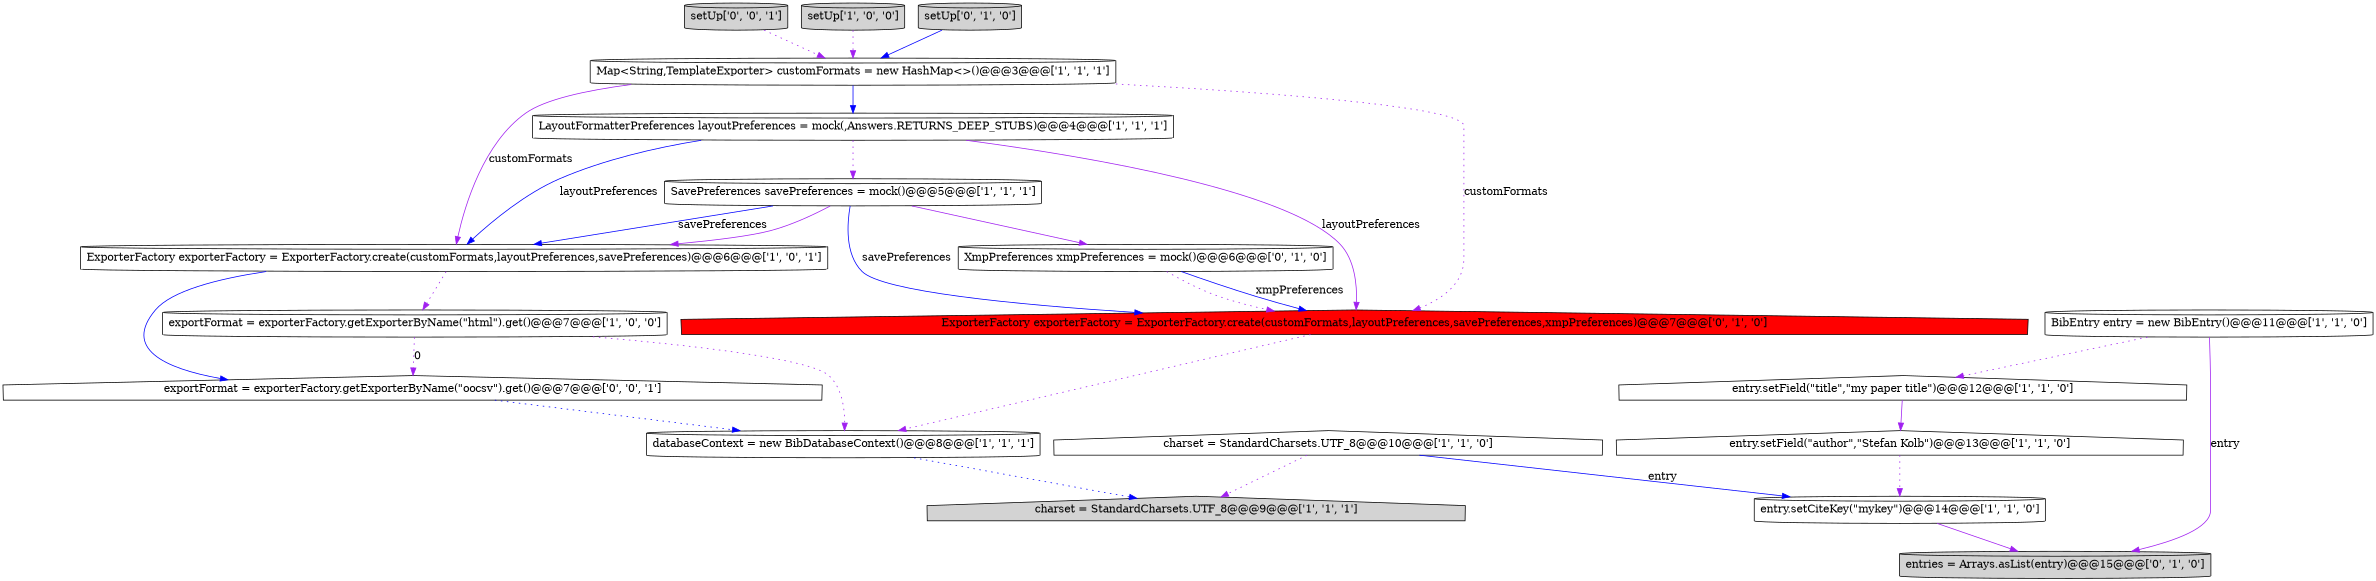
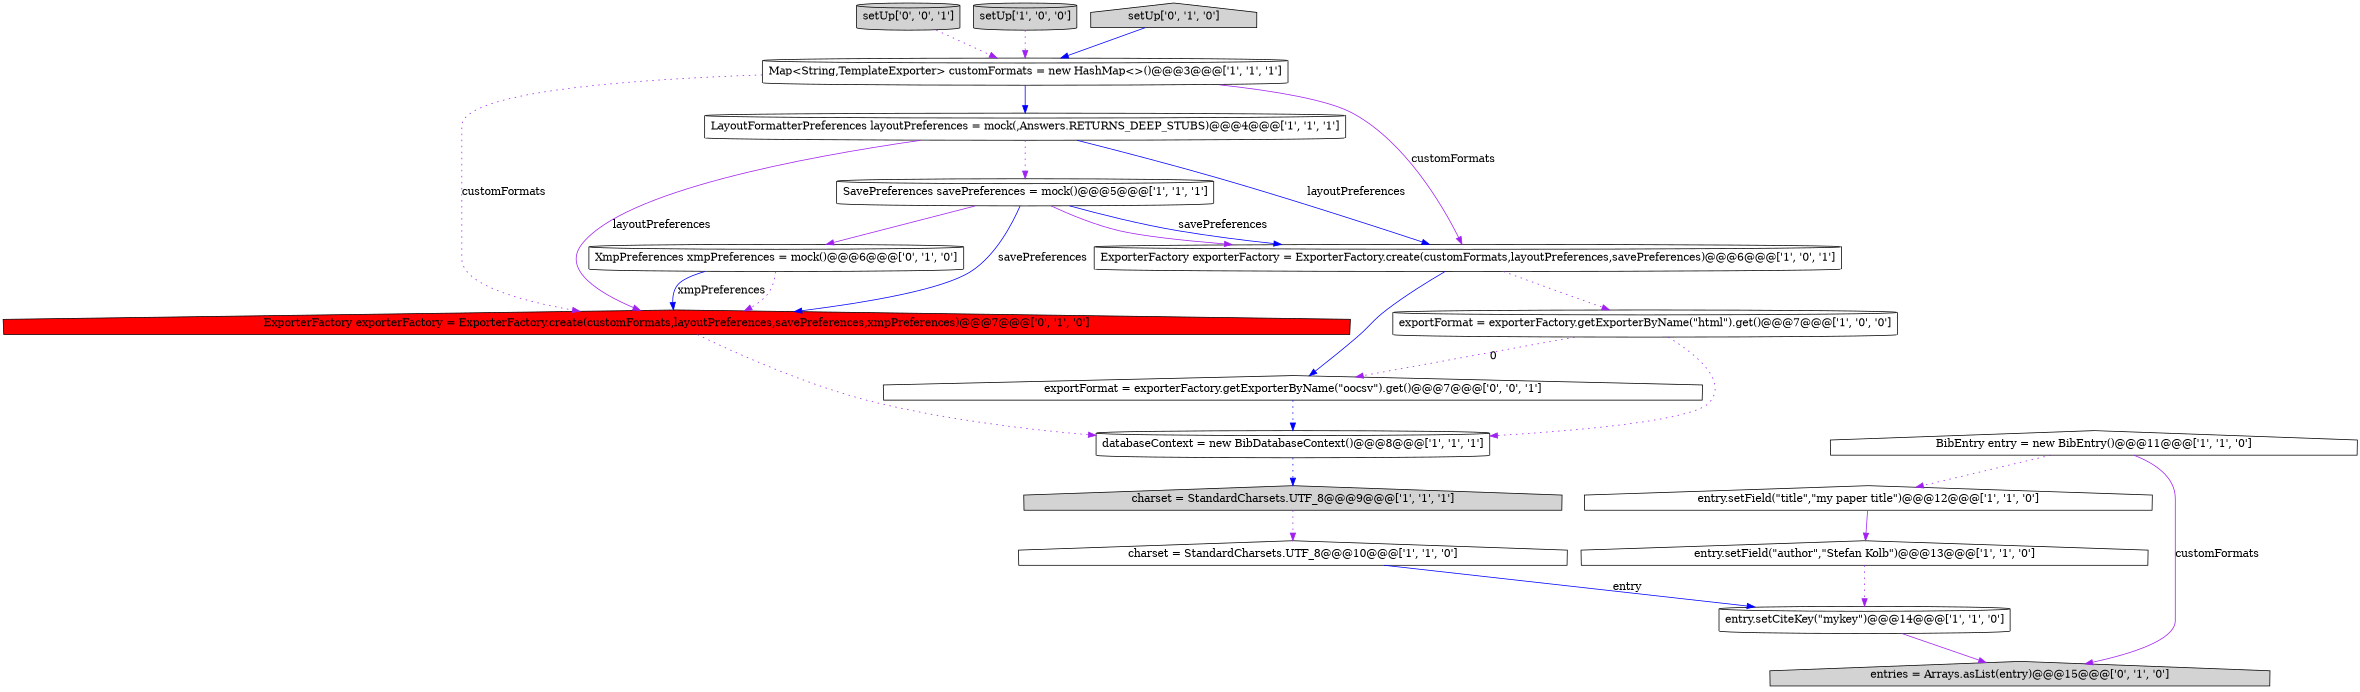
node "setUp['0', '1', '0']": shape cylinder -> house
node "BibEntry entry = new BibEntry()@@@11@@@['1', '1', '0']": shape cylinder -> house
edge "BibEntry entry = new BibEntry()@@@11@@@['1', '1', '0']" -> "entries = Arrays.asList(entry)@@@15@@@['0', '1', '0']": label "entry" -> "customFormats"
edge "charset = StandardCharsets.UTF_8@@@10@@@['1', '1', '0']" -> "charset = StandardCharsets.UTF_8@@@9@@@['1', '1', '1']": reversed
node "entries = Arrays.asList(entry)@@@15@@@['0', '1', '0']": shape cylinder -> house
